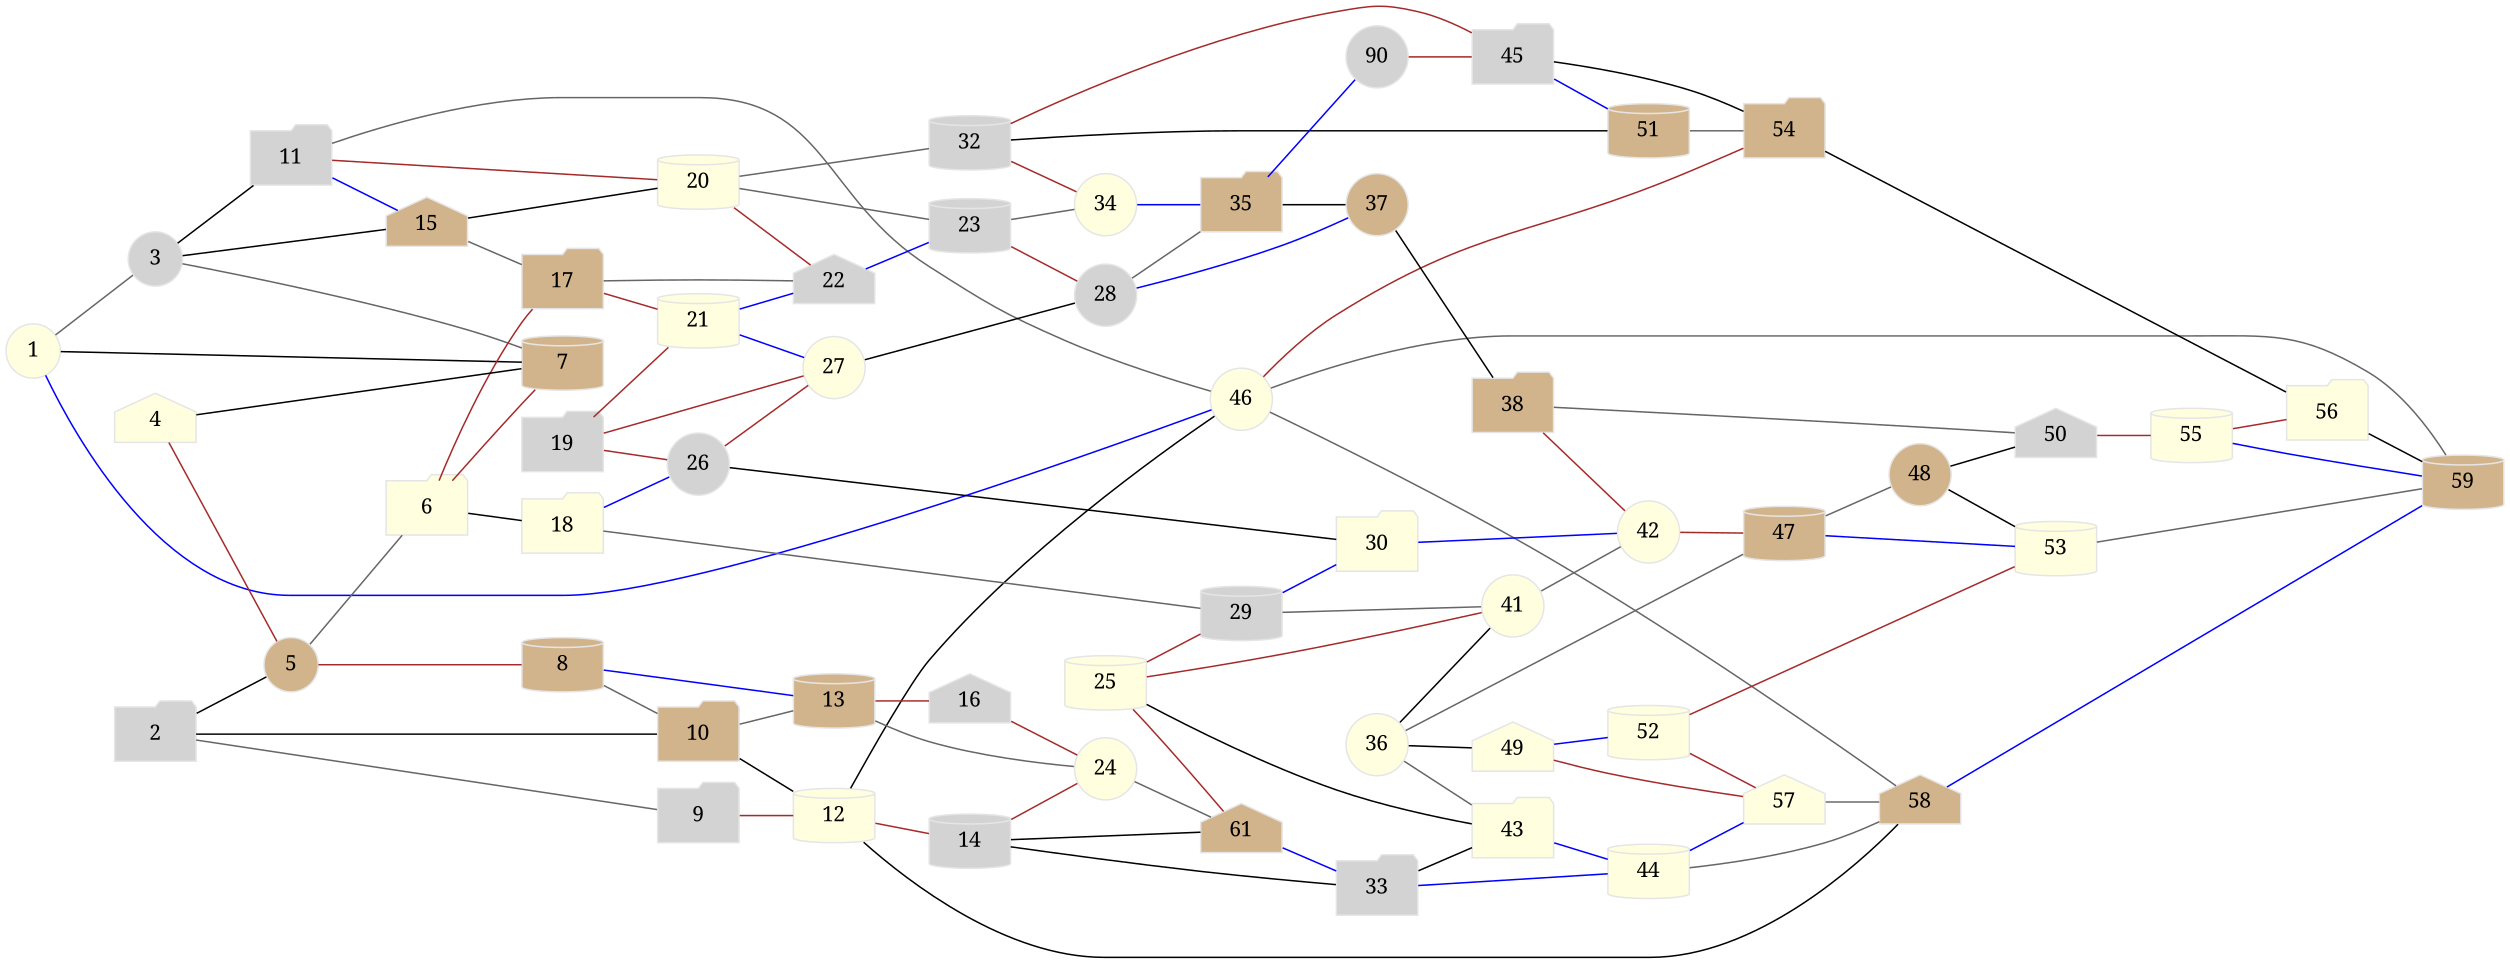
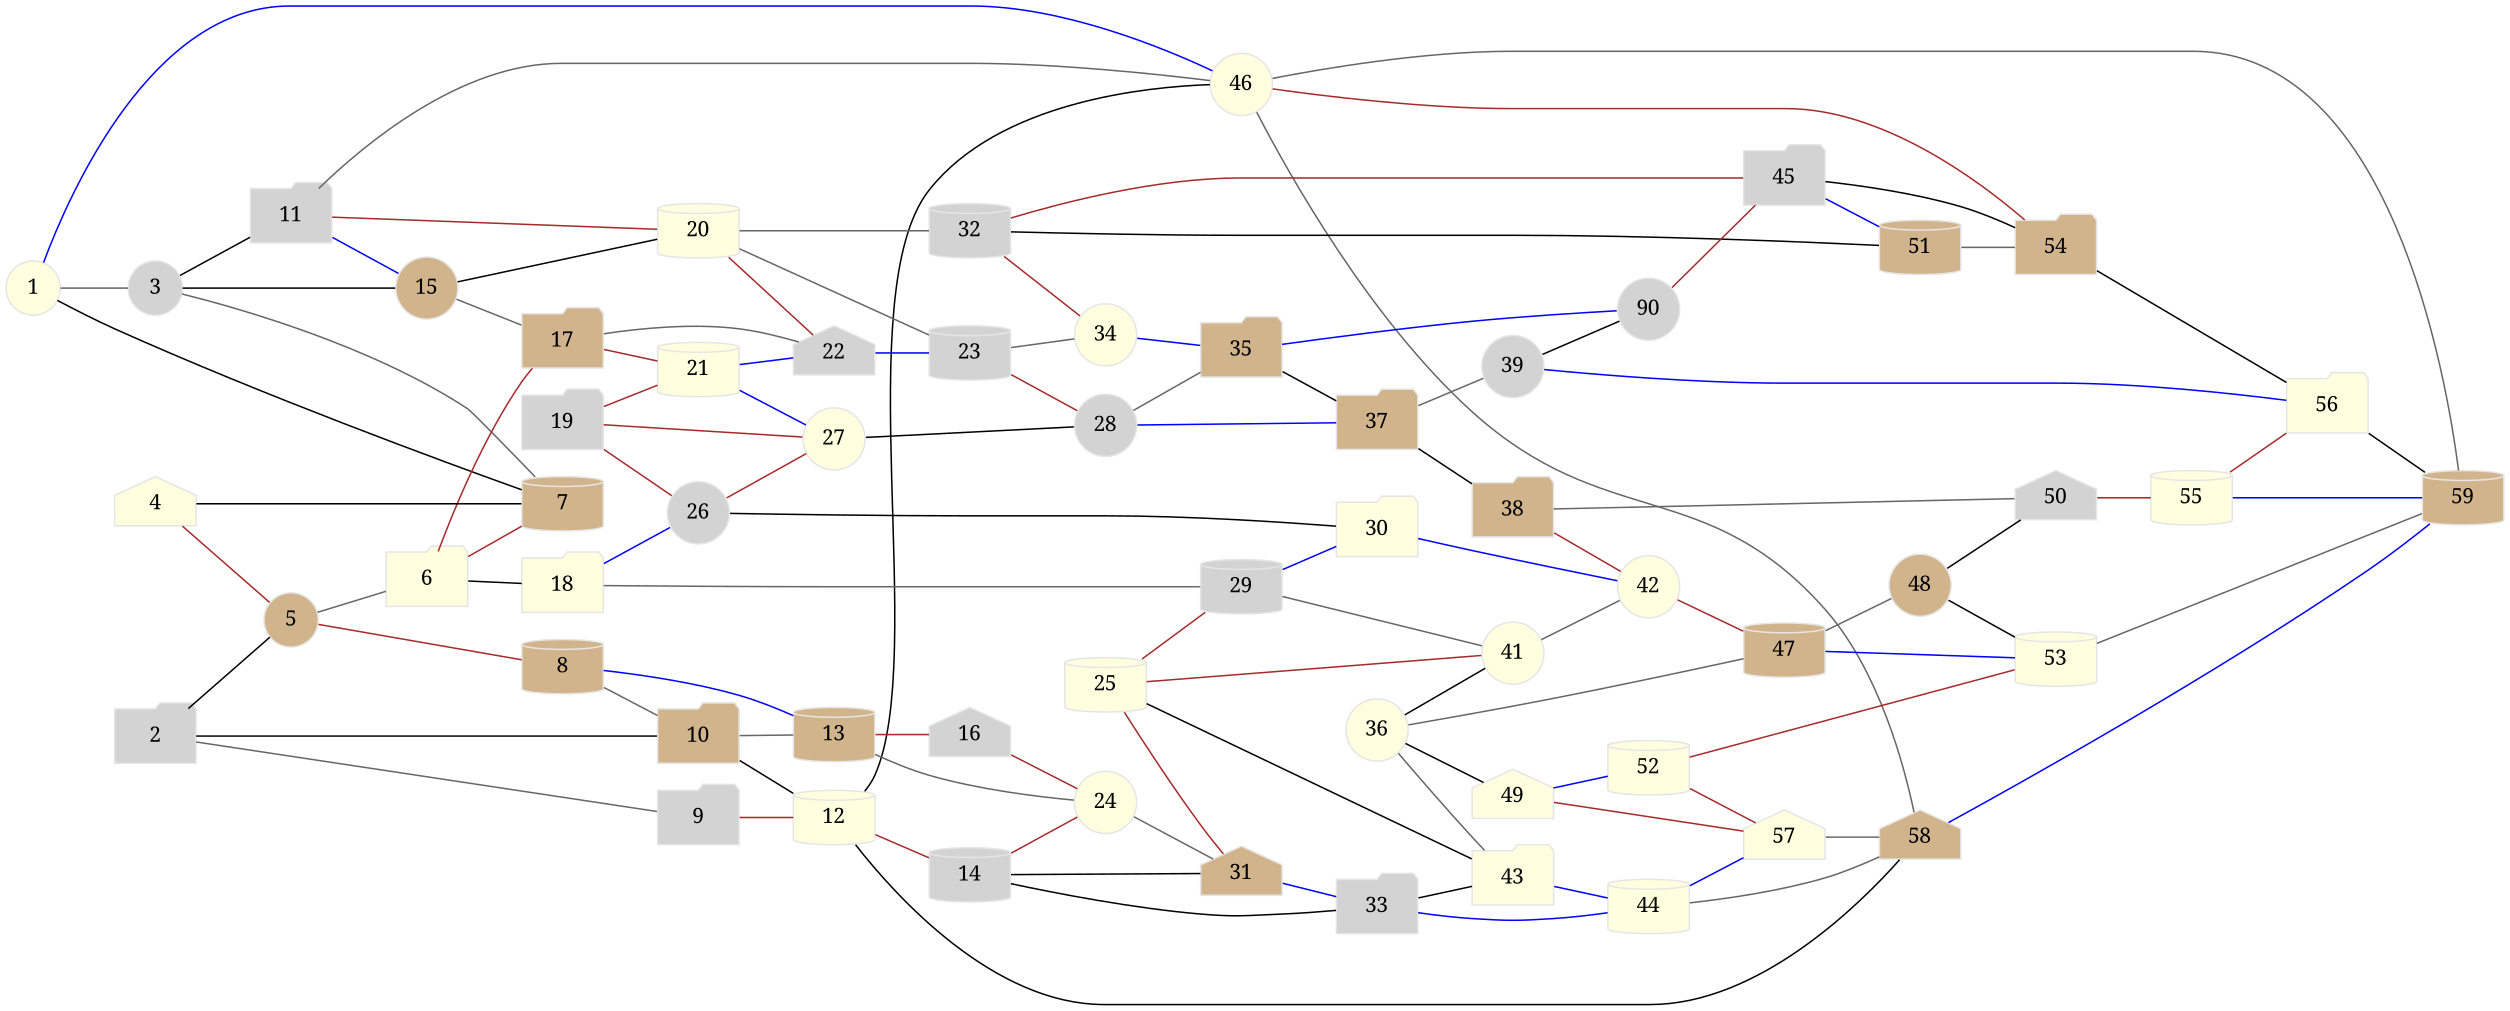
node "37": shape circle -> folder
node "15": shape house -> circle
node "39": added
node "61": label "61" -> "31"
